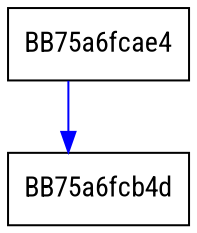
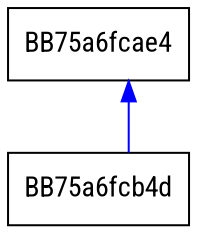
edge "BB75a6fcae4" -> "BB75a6fcb4d": reversed
